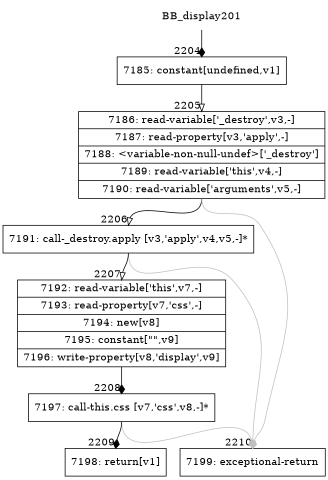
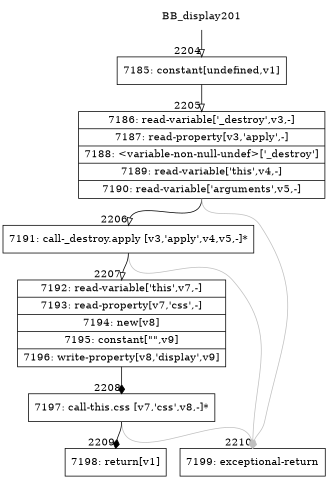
edge "BB_display201" -> "7185: constant[undefined,v1]": arrowhead diamond -> onormal
